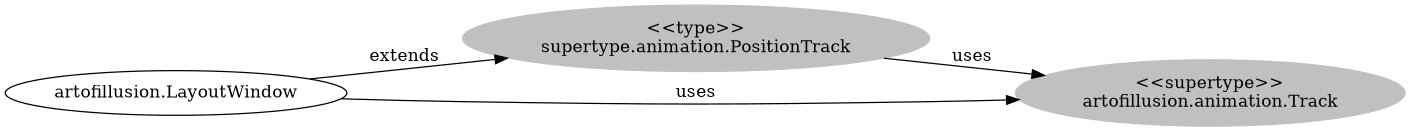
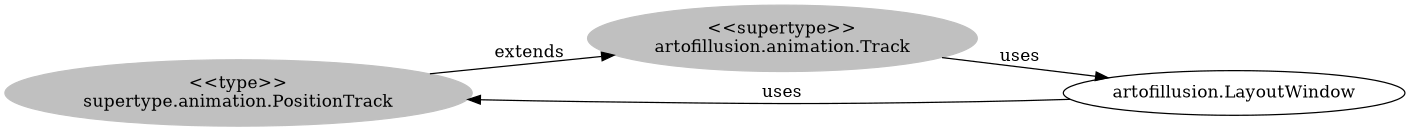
edge "artofillusion.LayoutWindow" -> "<<type>> supertype.animation.PositionTrack": label "extends" -> "uses"
edge "<<type>> supertype.animation.PositionTrack" -> "<<supertype>> artofillusion.animation.Track": label "uses" -> "extends"
edge "artofillusion.LayoutWindow" -> "<<supertype>> artofillusion.animation.Track": reversed
